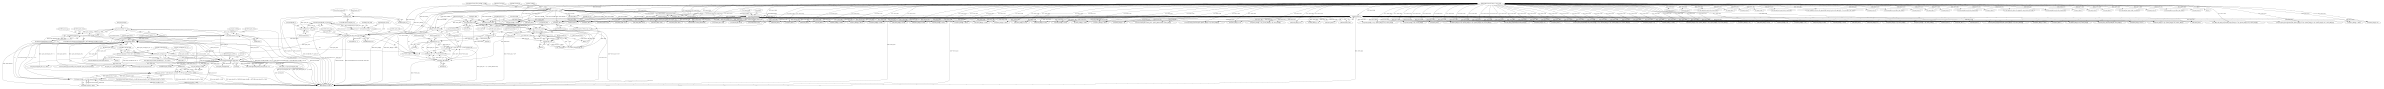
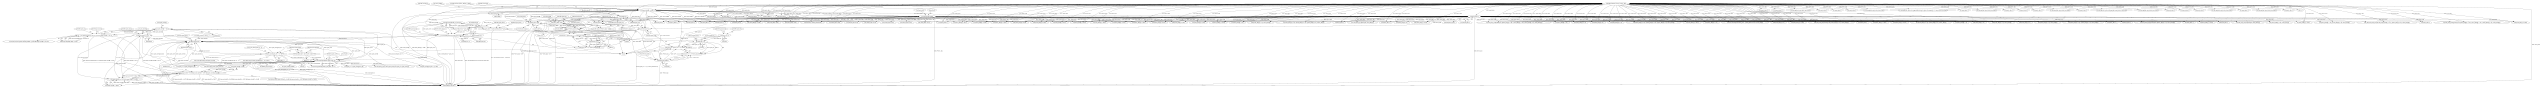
node "(Literal,0x80)": added
node "(Call,event_data[1] == 0x03)": added
